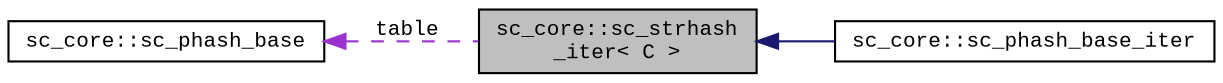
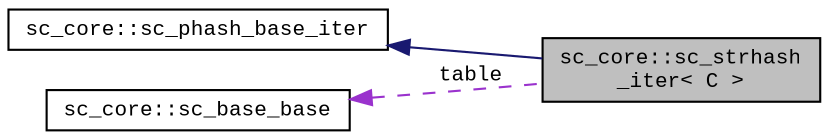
node "sc_core::sc_phash_base": label "sc_core::sc_phash_base" -> "sc_core::sc_base_base"
edge "sc_core::sc_phash_base_iter" -> "sc_core::sc_strhash _iter< C >": reversed
